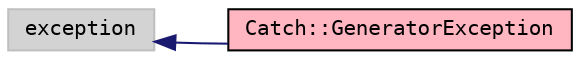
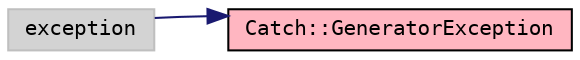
edge "Catch::GeneratorException" -> "exception": reversed
